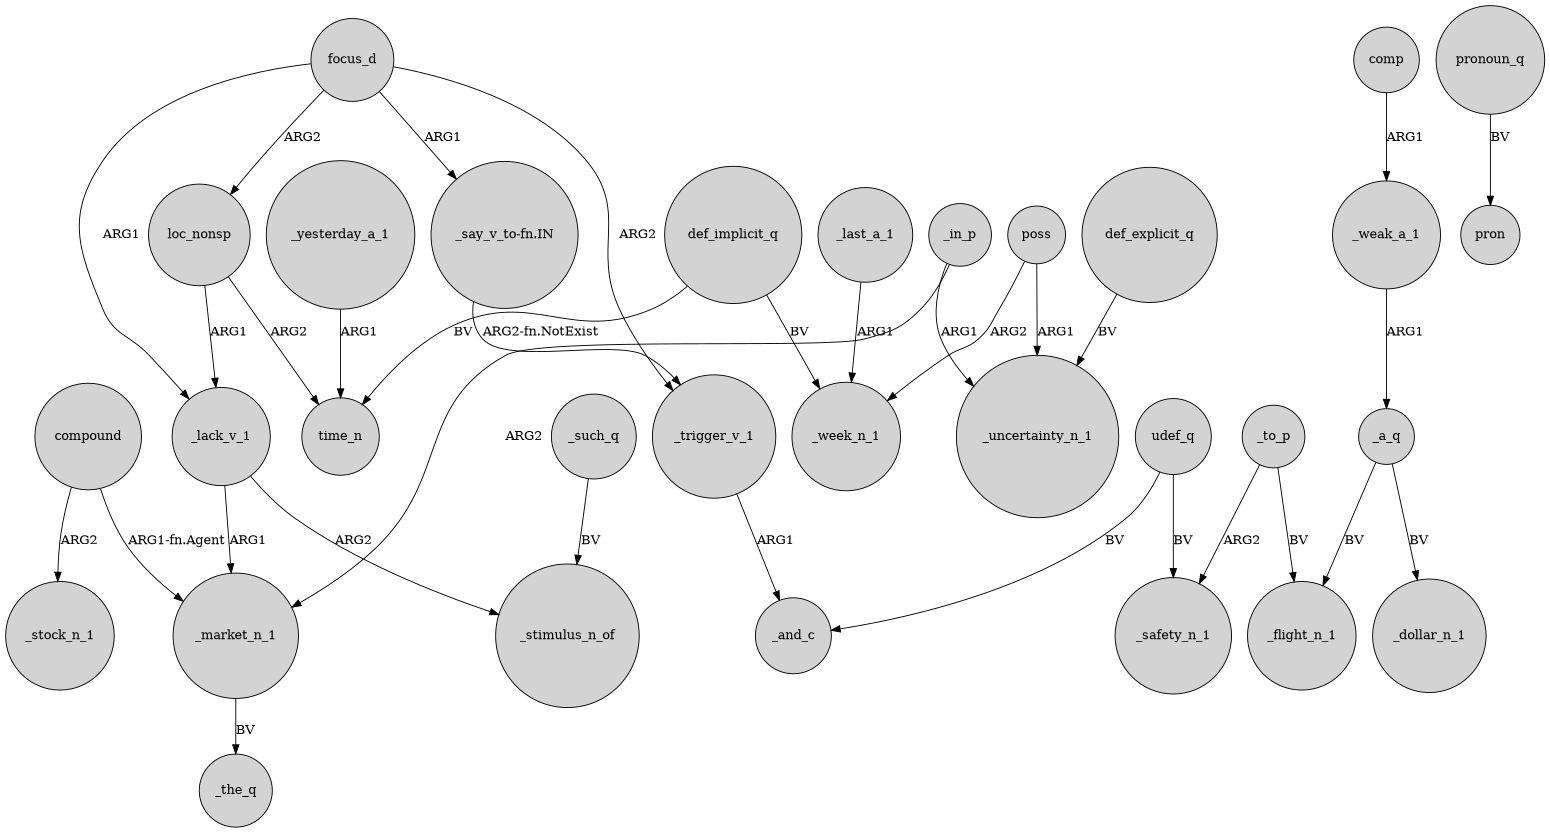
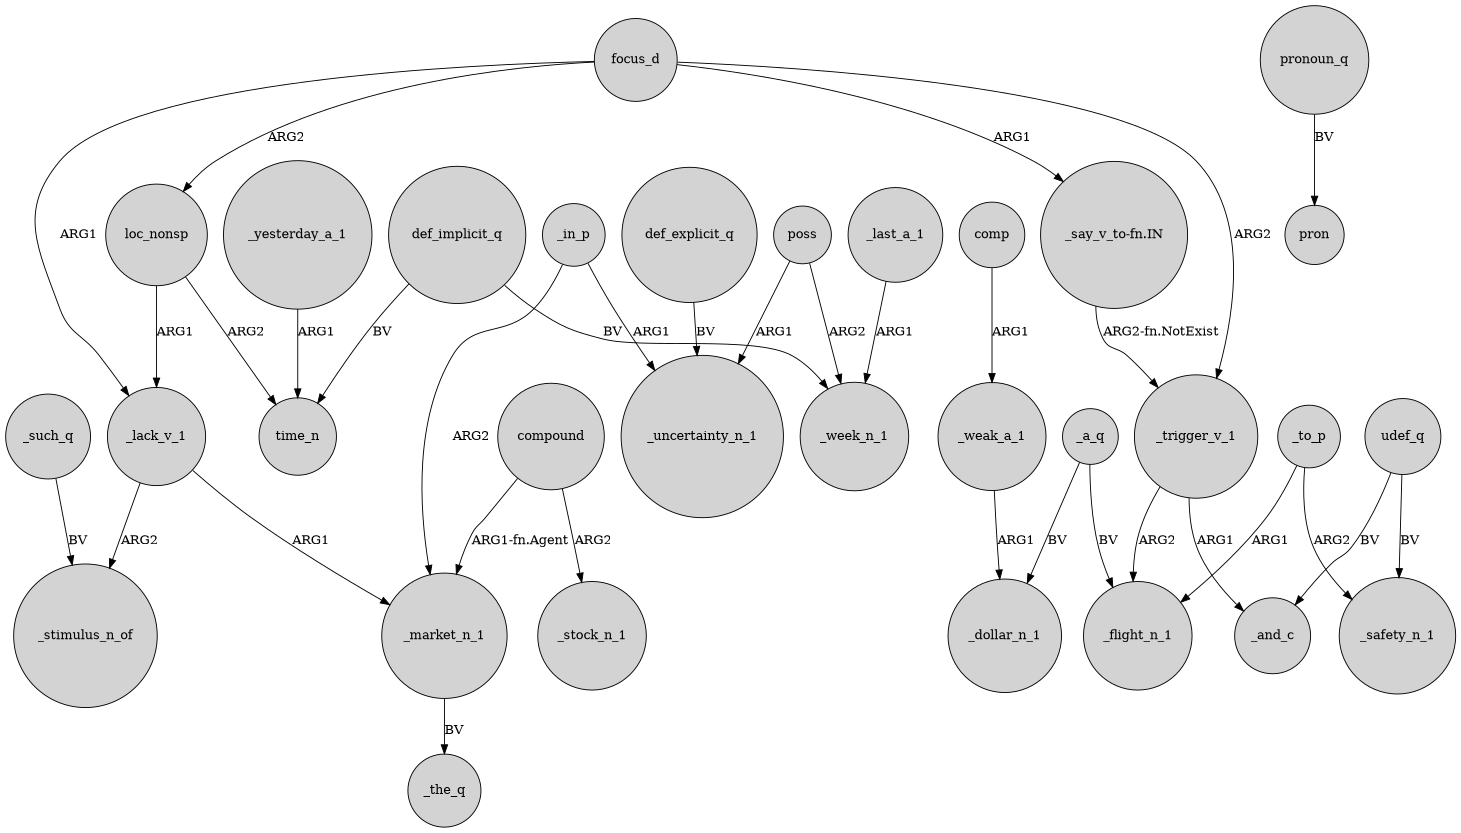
edge "_weak_a_1" -> "_a_q": now "_weak_a_1" -> "_dollar_n_1"
edge "_trigger_v_1" -> "_flight_n_1": added, label "ARG2"
edge "_to_p" -> "_flight_n_1": label "BV" -> "ARG1"
